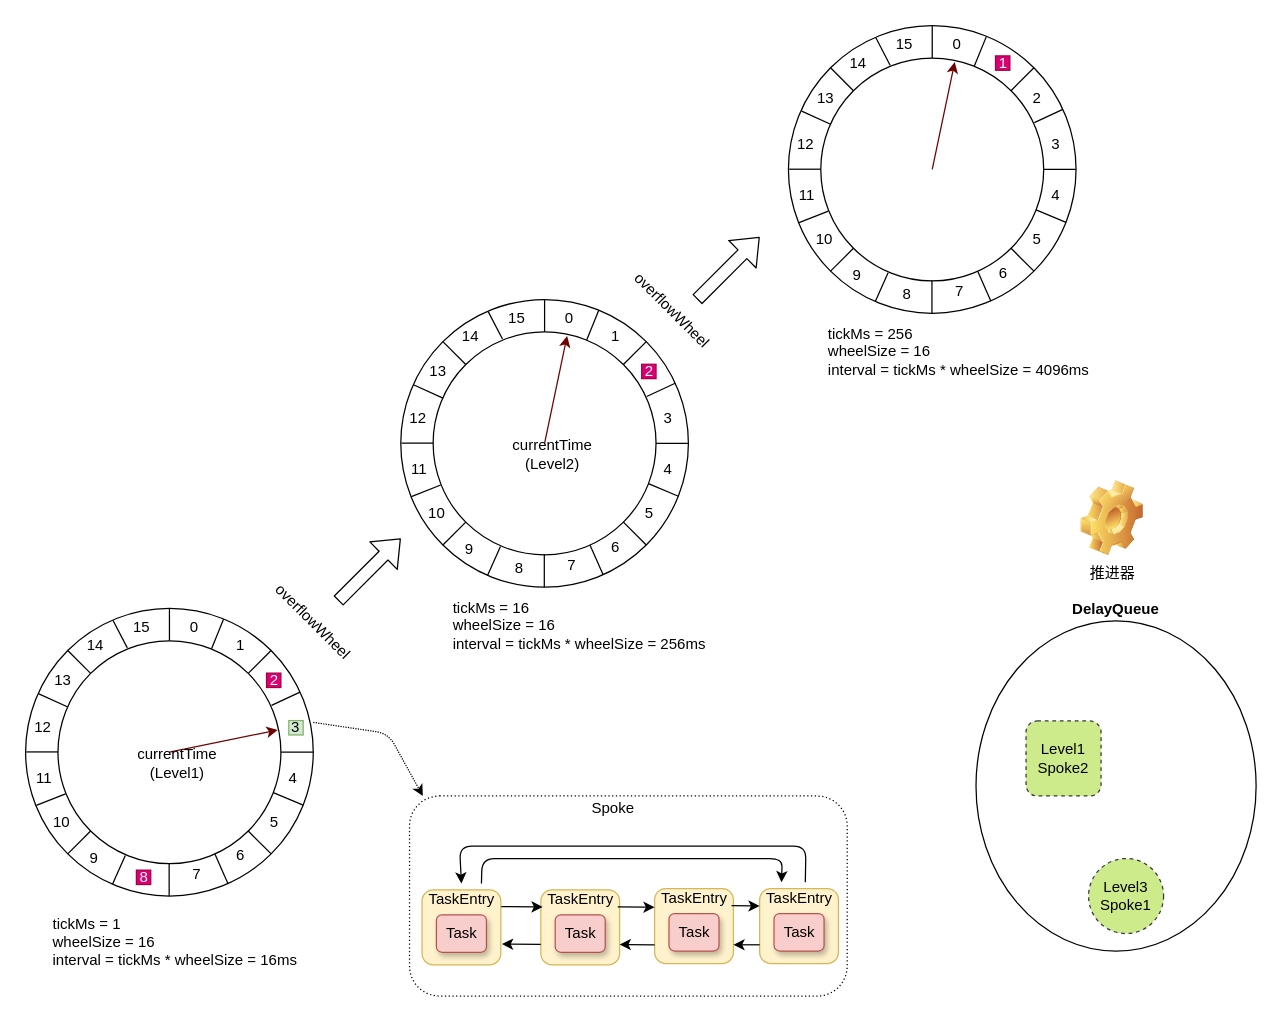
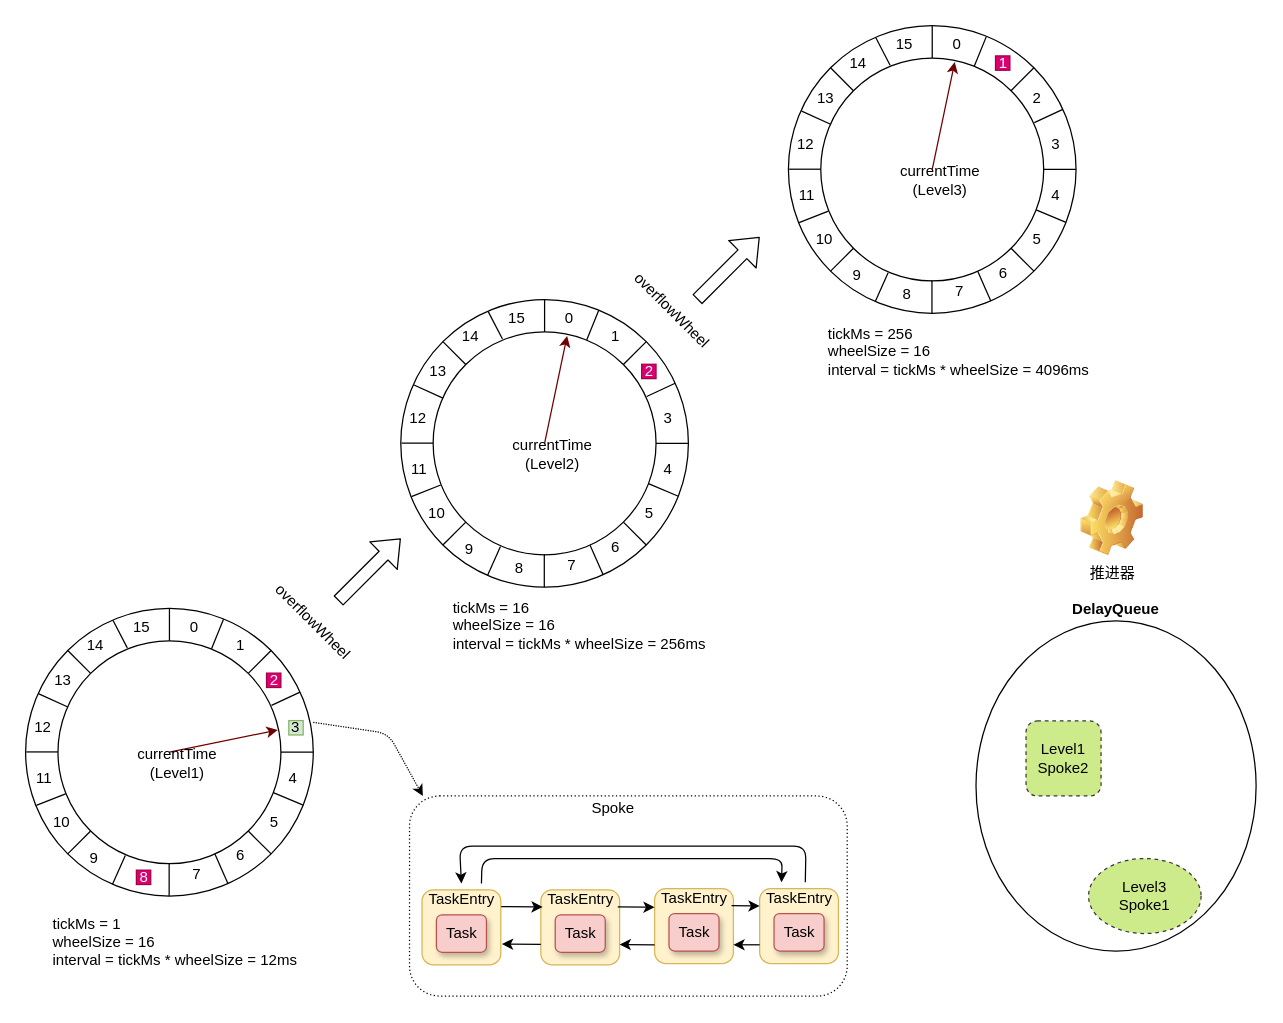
node "currentTime (Level3)": added
node "Level3 Spoke1": size 75x75 -> 113x75
node "tickMs = 1 wheelSize = 16 interval = tickMs * wheelSize = 16ms": label "tickMs = 1 wheelSize = 16 interval = tickMs * wheelSize = 16ms" -> "tickMs = 1 wheelSize = 16 interval = tickMs * wheelSize = 12ms"
